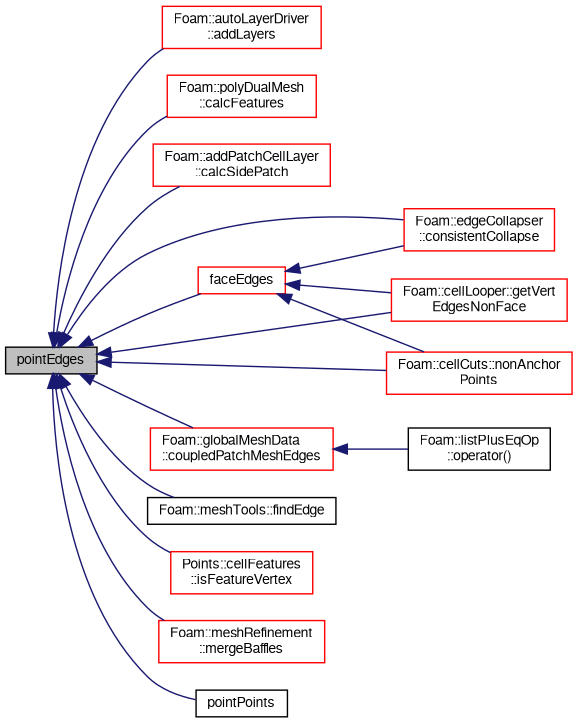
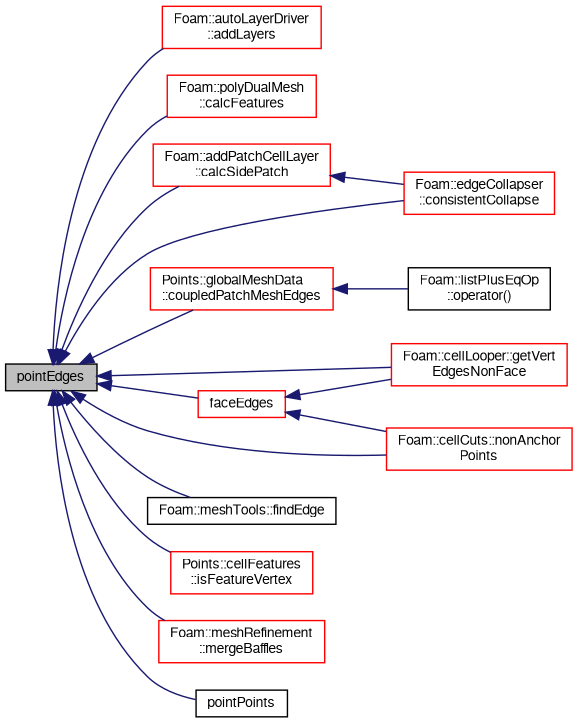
edge "Foam::edgeCollapser ::consistentCollapse" -> "faceEdges": now "Foam::edgeCollapser ::consistentCollapse" -> "Foam::addPatchCellLayer ::calcSidePatch"
node "Foam::globalMeshData ::coupledPatchMeshEdges": label "Foam::globalMeshData ::coupledPatchMeshEdges" -> "Points::globalMeshData ::coupledPatchMeshEdges"
